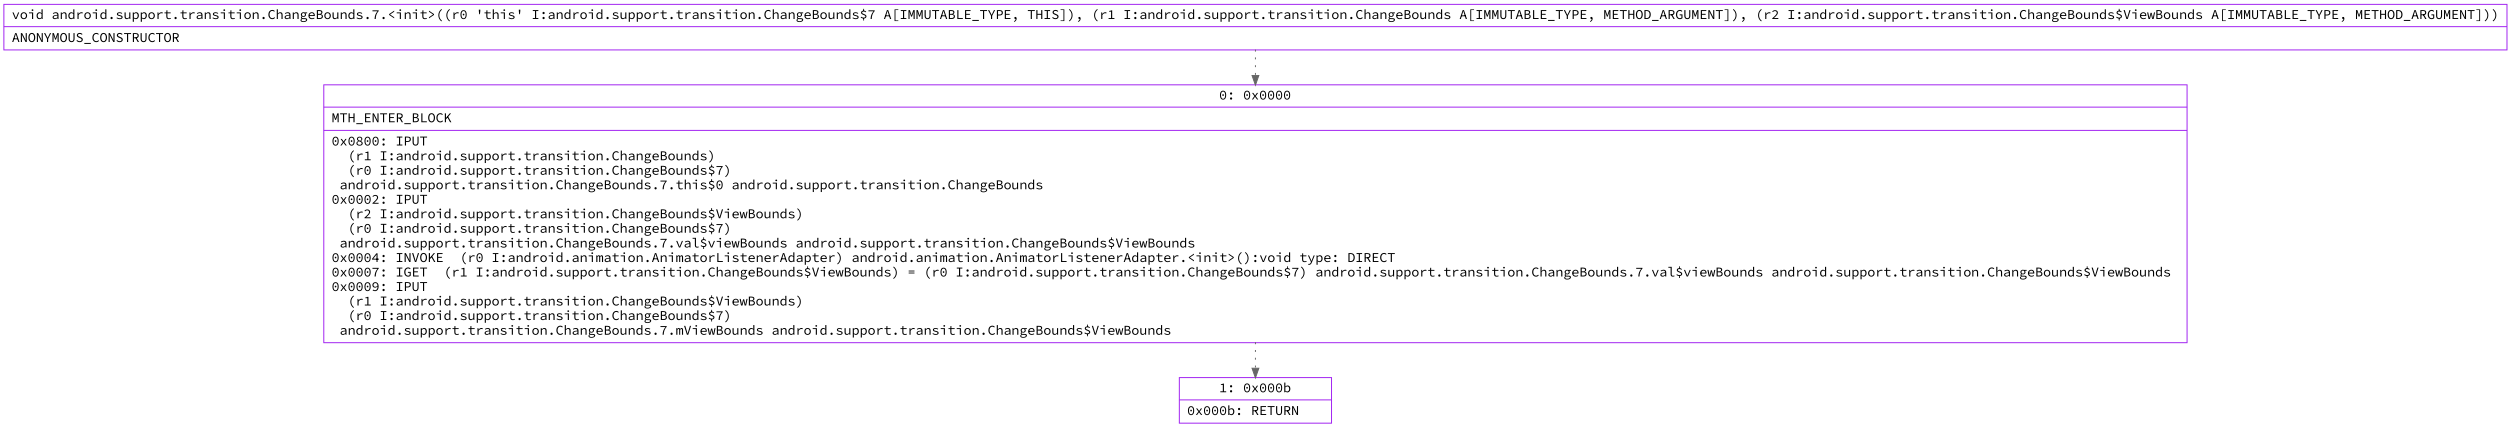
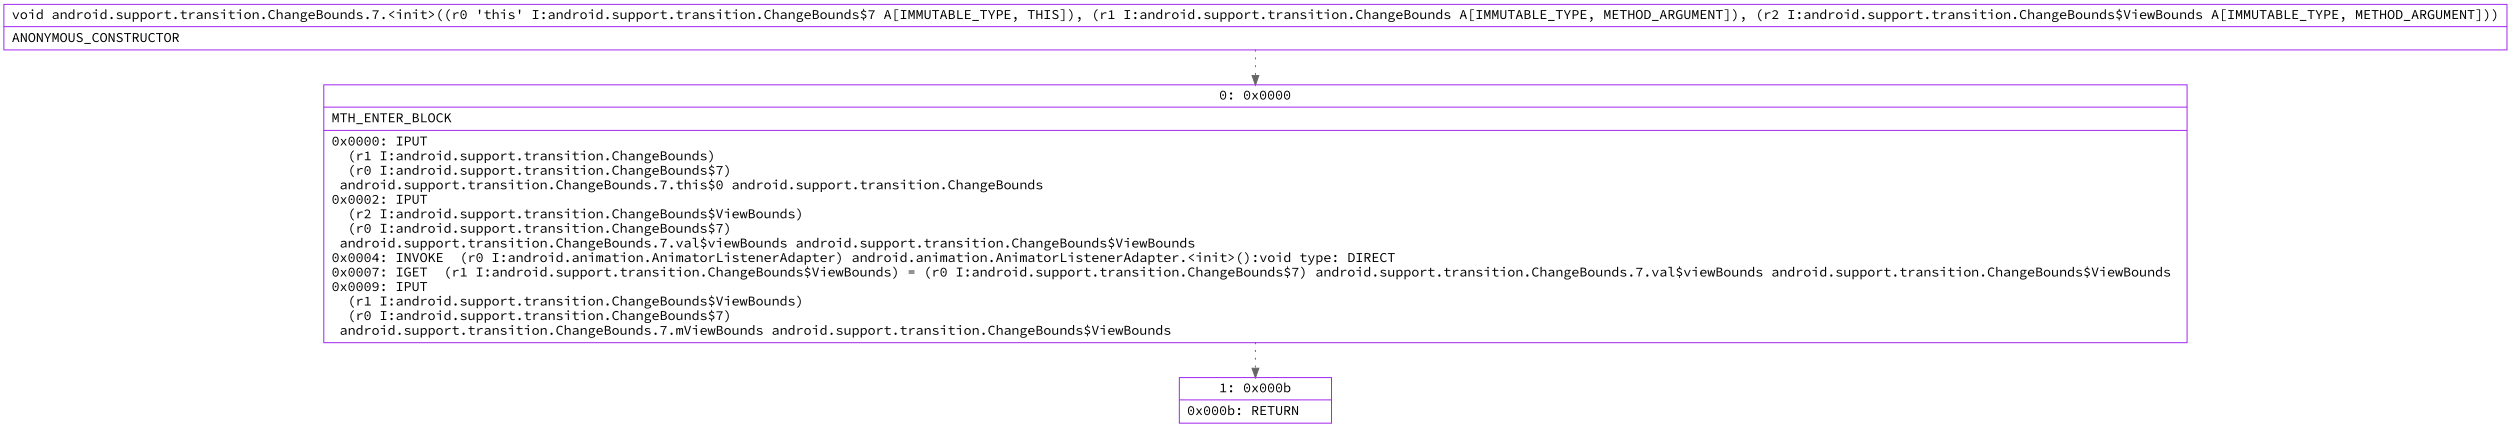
node "0: 0x0000": text "0x0800: IPUT" -> "0x0000: IPUT"
